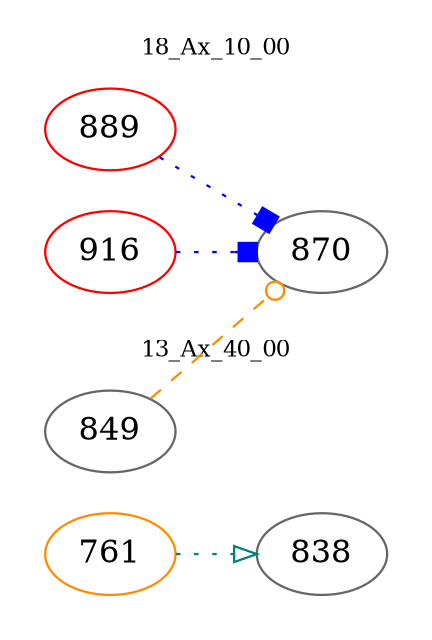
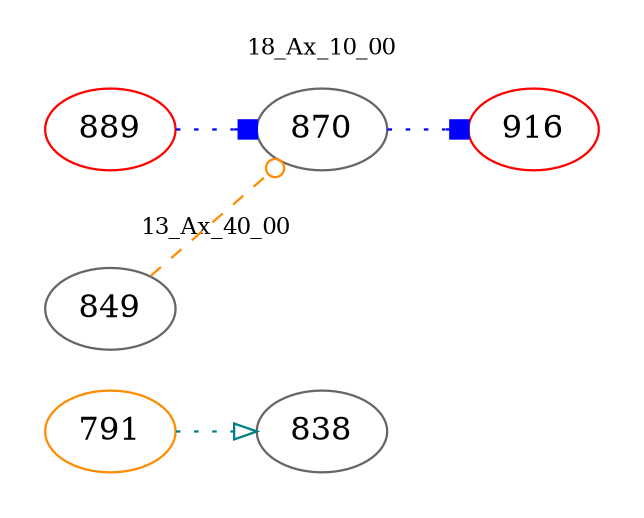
edge "916" -> "870": reversed
node "761": label "761" -> "791"
